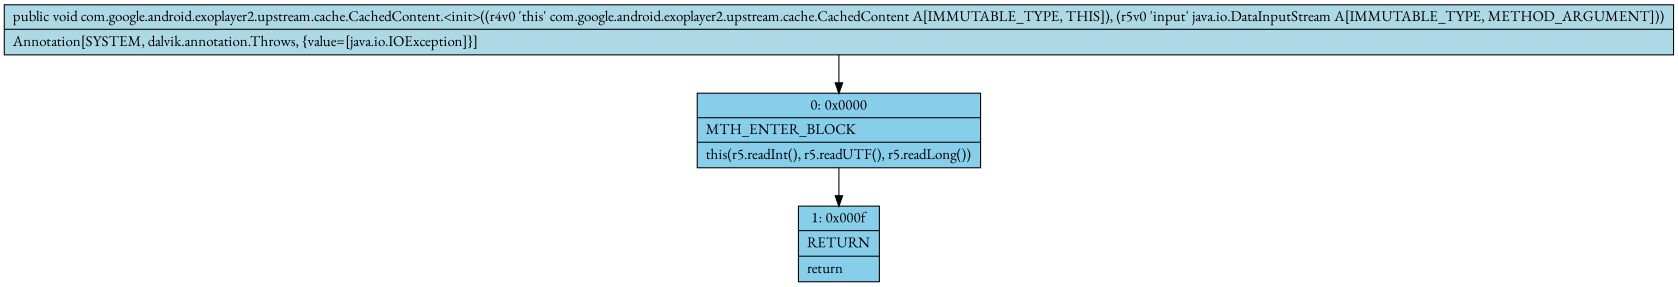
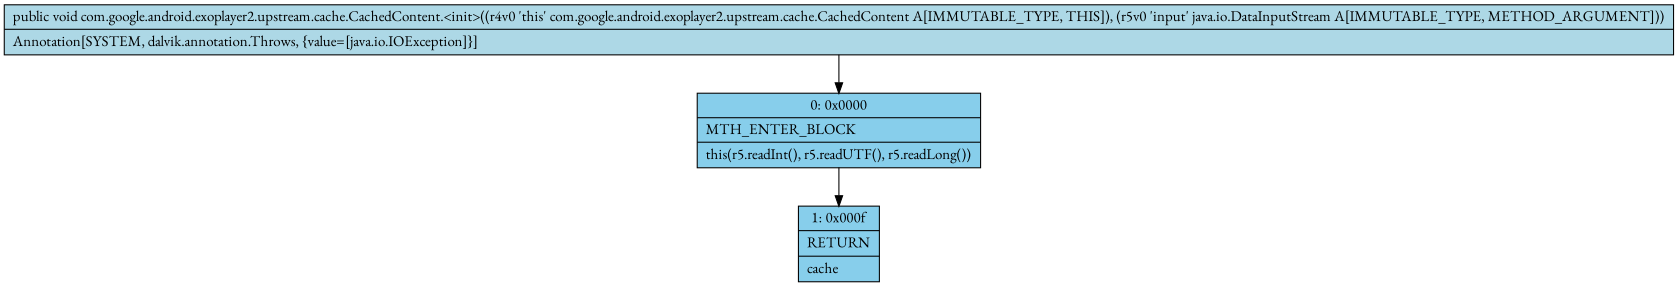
node "1: 0x000f": text "return" -> "cache"
